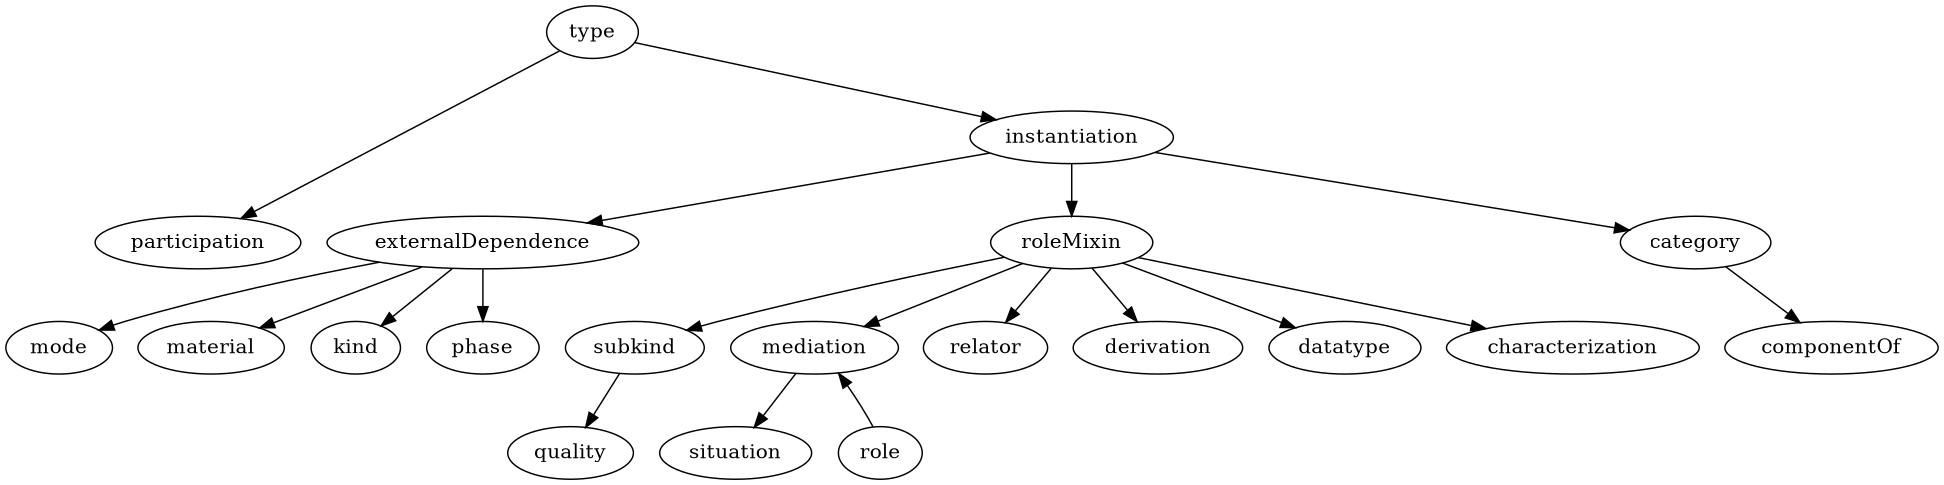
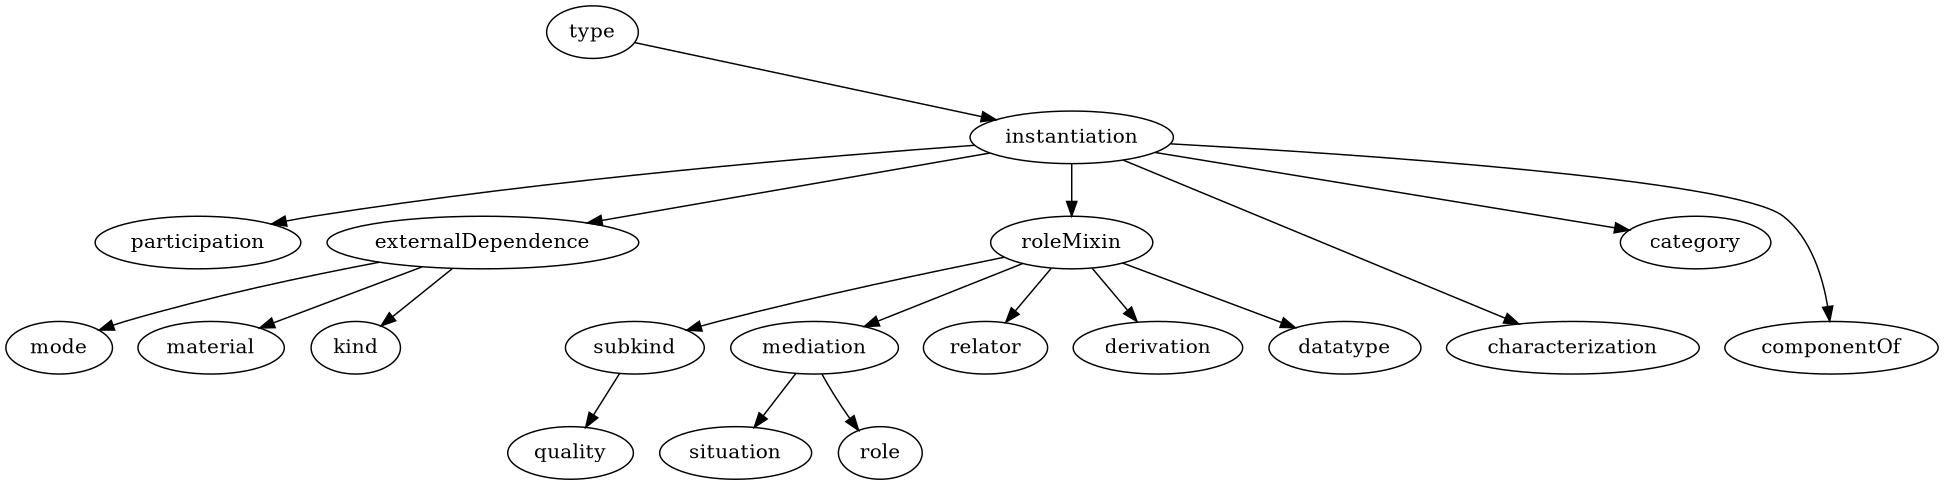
edge "type" -> "participation": now "instantiation" -> "participation"
edge "category" -> "componentOf": now "instantiation" -> "componentOf"
edge "roleMixin" -> "characterization": now "instantiation" -> "characterization"
node "phase": removed
edge "role" -> "mediation": reversed
